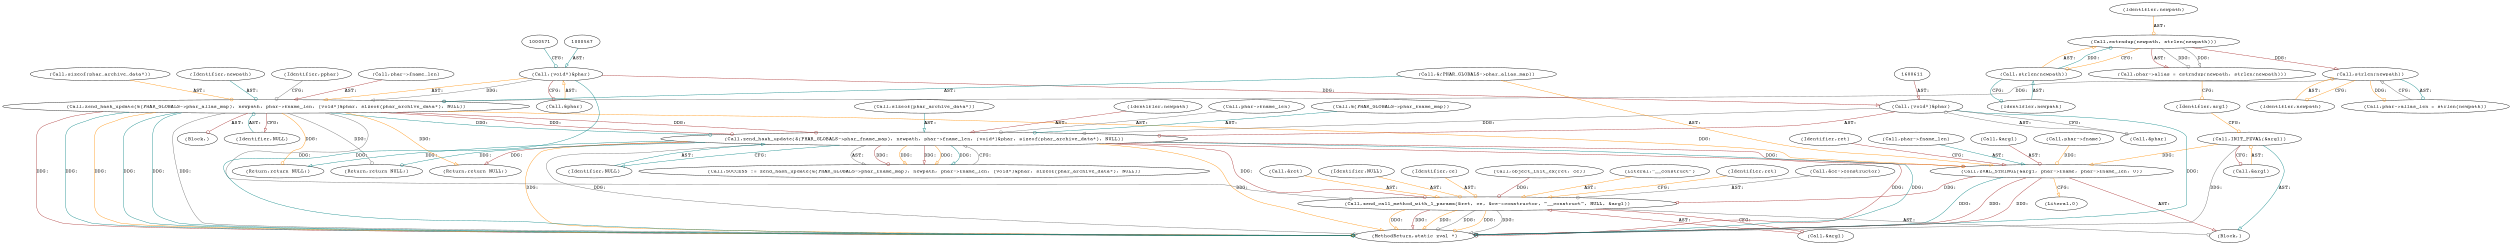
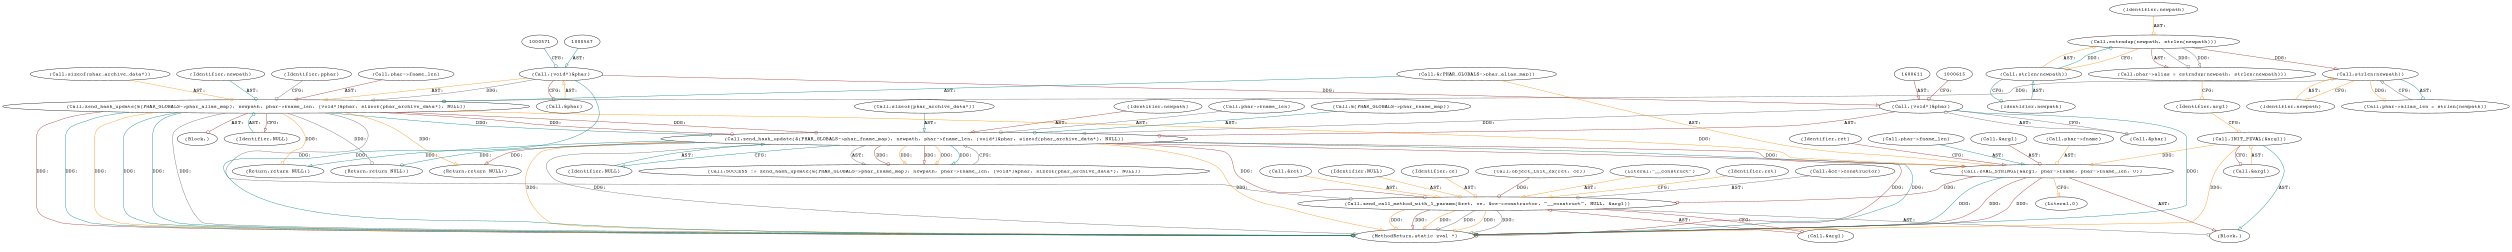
node "1000615": added
edge "(Call,phar->fname)" -> "(Call,ZVAL_STRINGL(&arg1, phar->fname, phar->fname_len, 0))": label "DDG: " -> "AST: "
edge "(Call,INIT_PZVAL(&arg1))" -> "(MethodReturn,static zval *)": color gray40 -> darkorange
